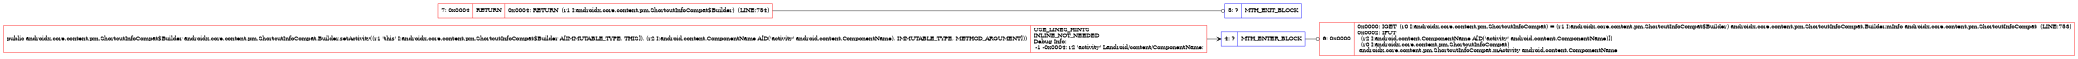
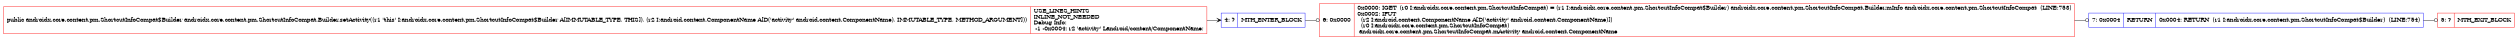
node "7: 0x0004": color red -> blue
node "5: ?": color blue -> red
edge "6: 0x0000" -> "7: 0x0004": added
